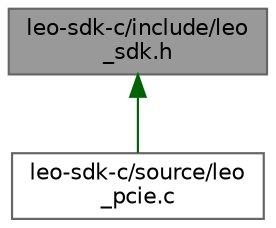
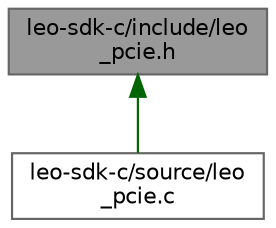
node "leo-sdk-c/include/leo _sdk.h": label "leo-sdk-c/include/leo _sdk.h" -> "leo-sdk-c/include/leo _pcie.h"
